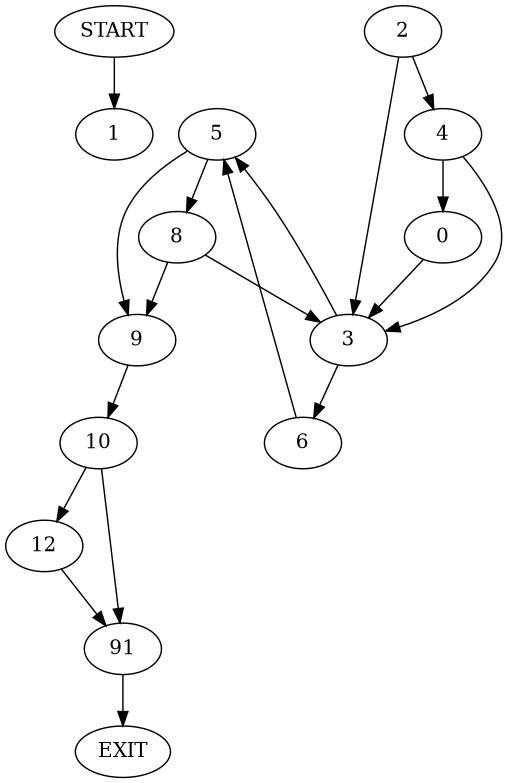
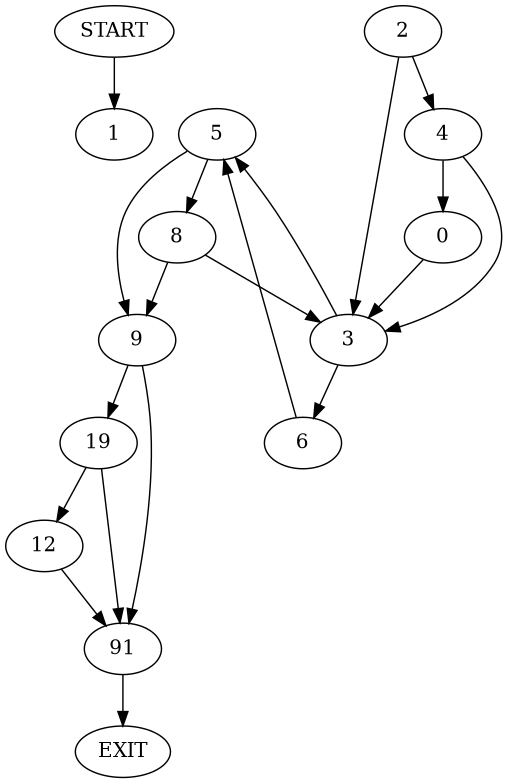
node "10": label "10" -> "19"
edge "9" -> "91": added
